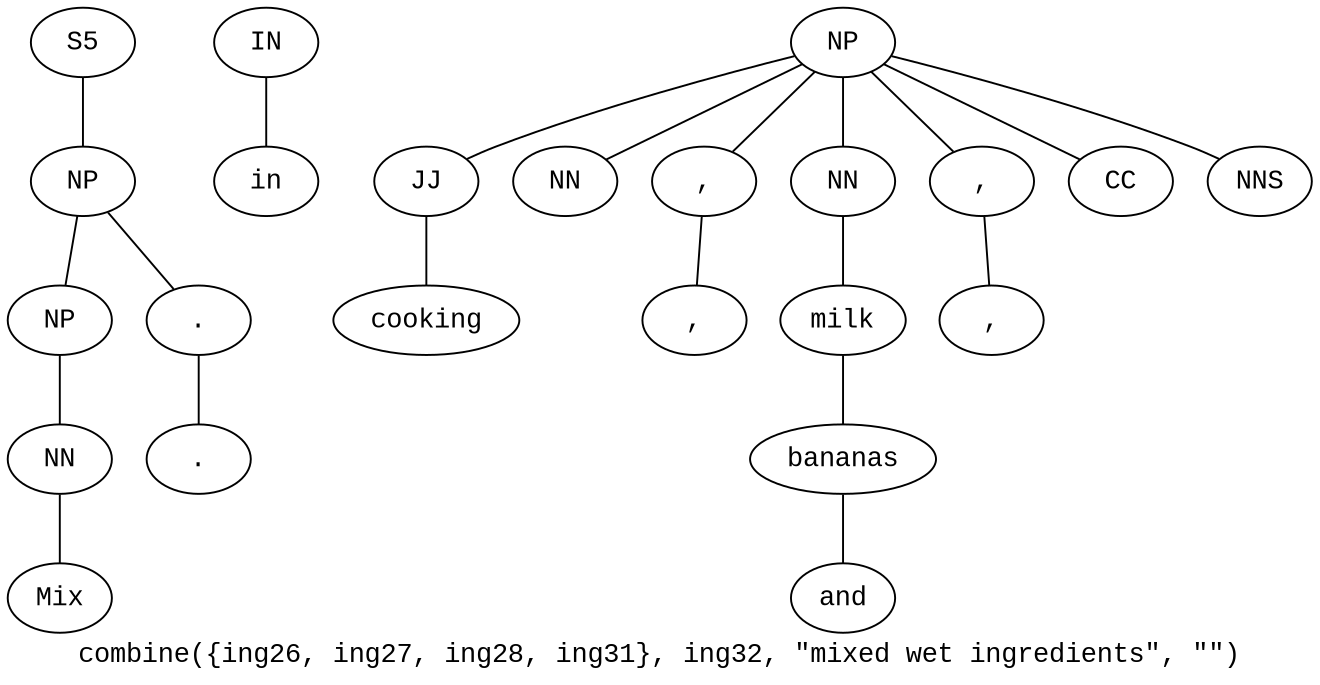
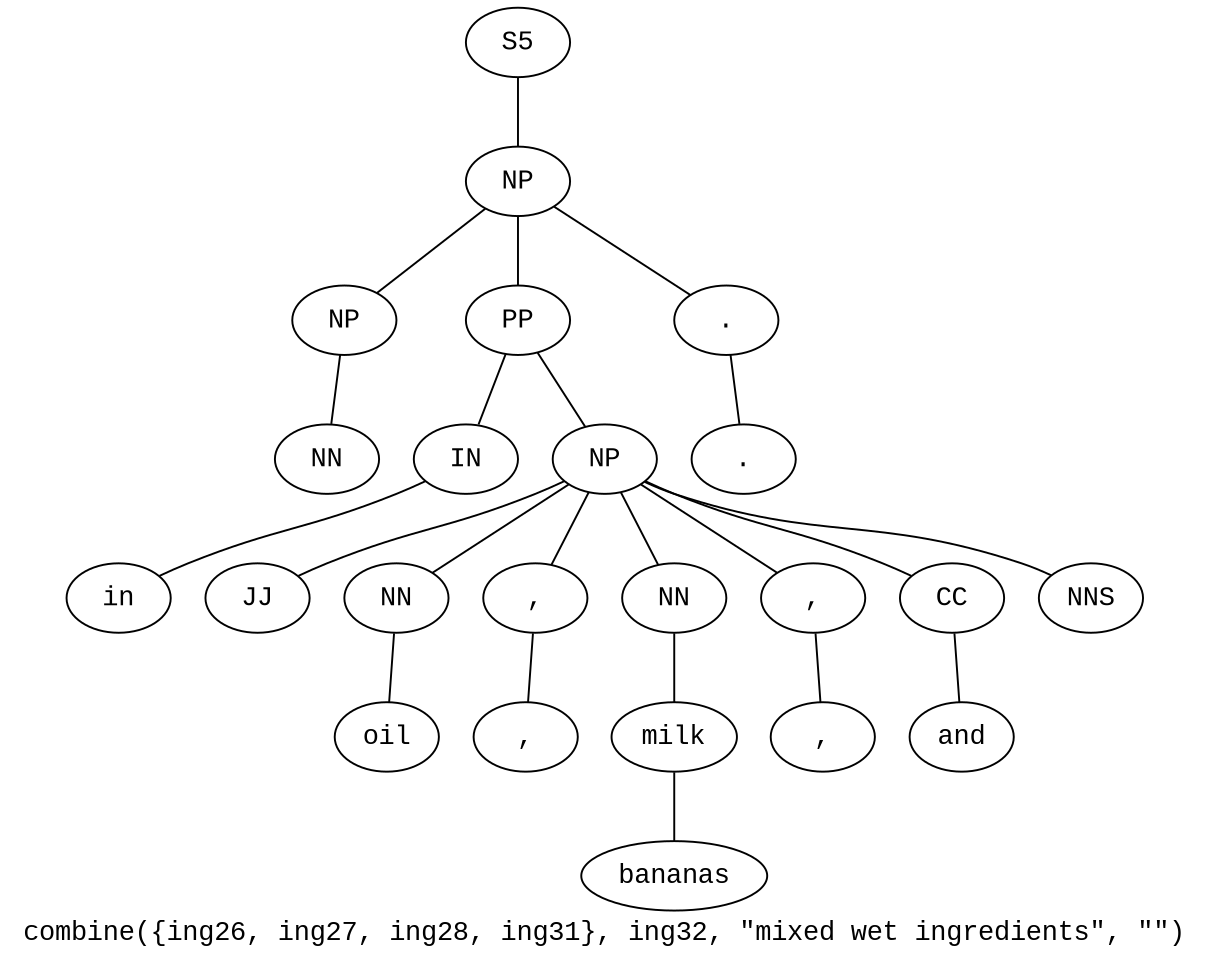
node "cooking": removed
node "PP": added
edge "bananas" -- "and": now "CC" -- "and"
node "Mix": removed
node "oil": added
